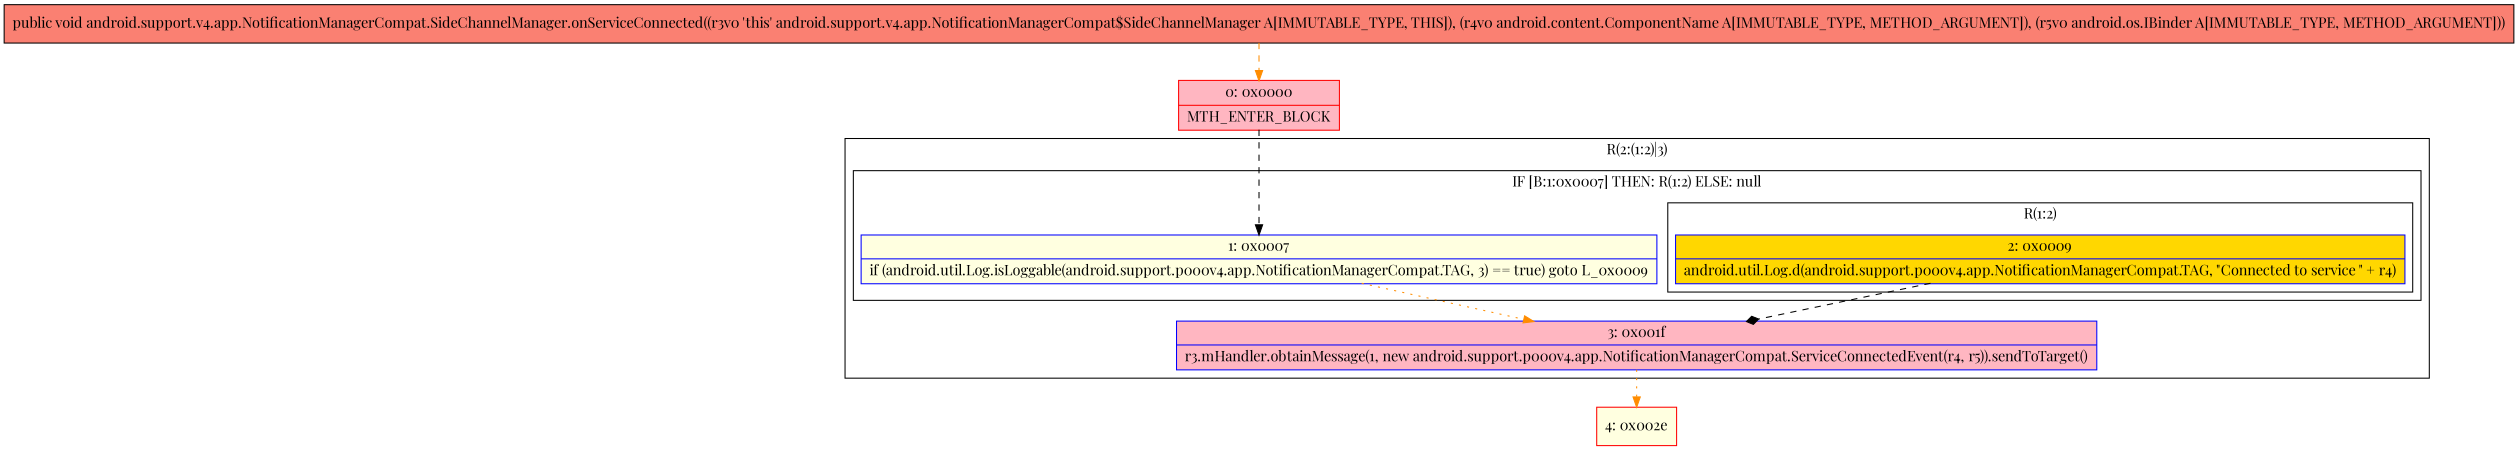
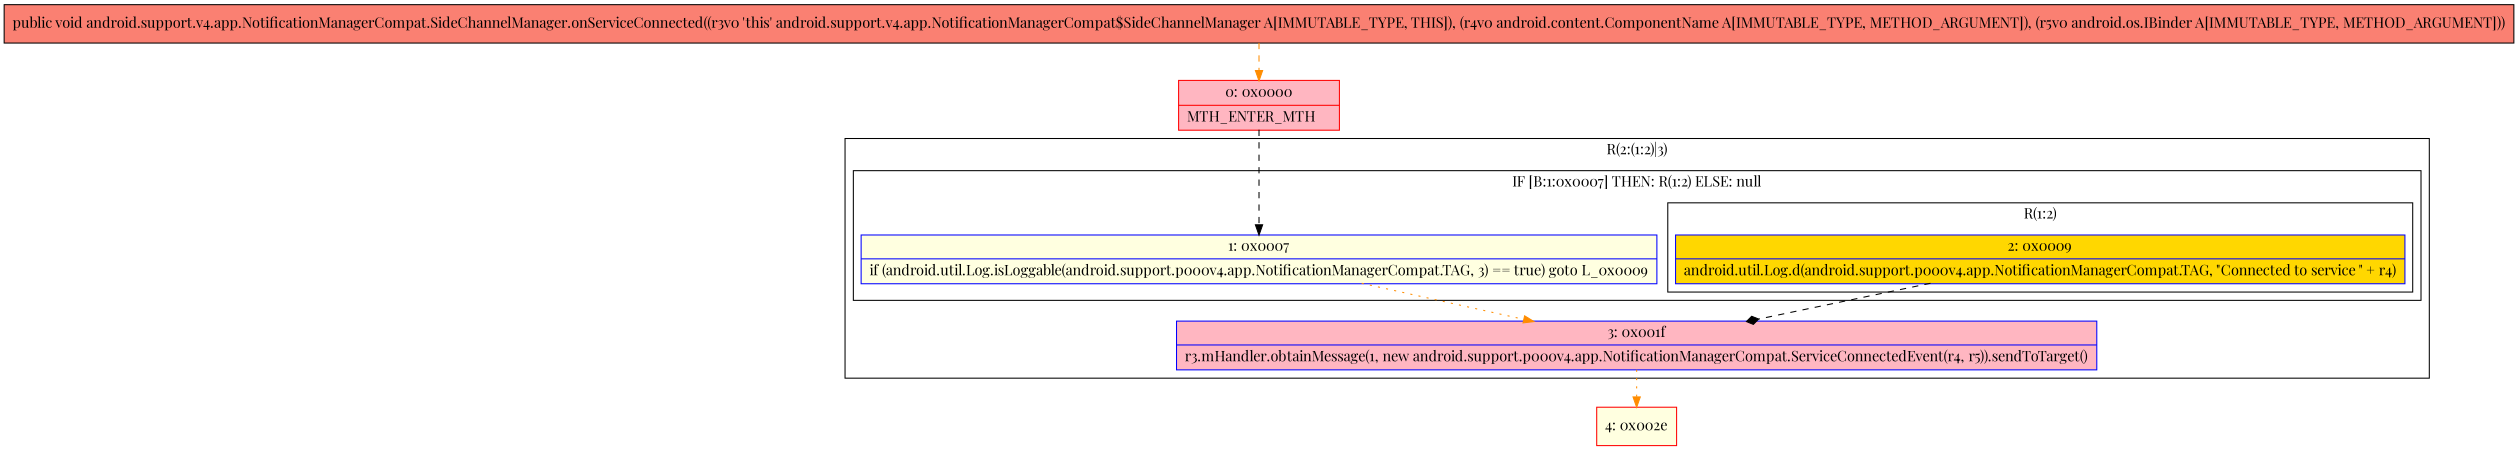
node "0: 0x0000": text "MTH_ENTER_BLOCK" -> "MTH_ENTER_MTH"
